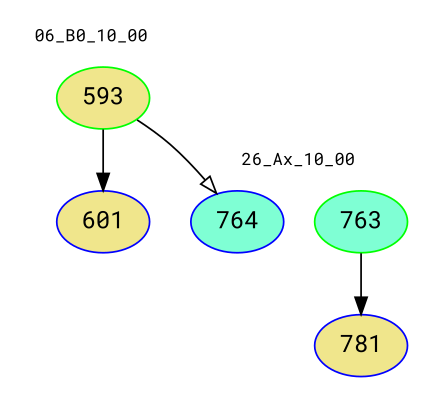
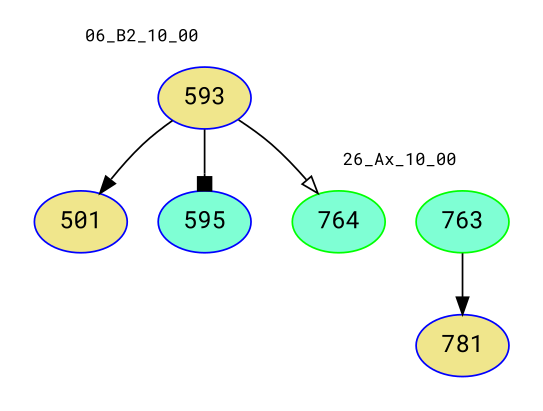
cluster "06_B0_10_00": label "06_B0_10_00" -> "06_B2_10_00"
node "593": color green -> blue
node "601": label "601" -> "501"
node "595": added
node "764": color blue -> green
